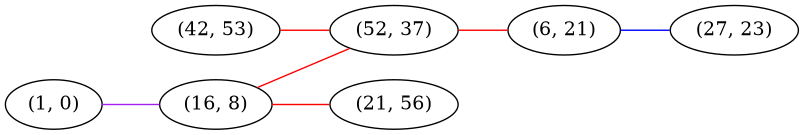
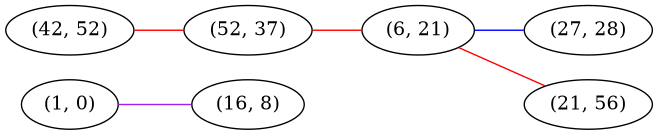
node "(42, 53)": label "(42, 53)" -> "(42, 52)"
node "(27, 23)": label "(27, 23)" -> "(27, 28)"
edge "(52, 37)" -- "(16, 8)": removed
edge "(16, 8)" -- "(21, 56)": now "(6, 21)" -- "(21, 56)"
